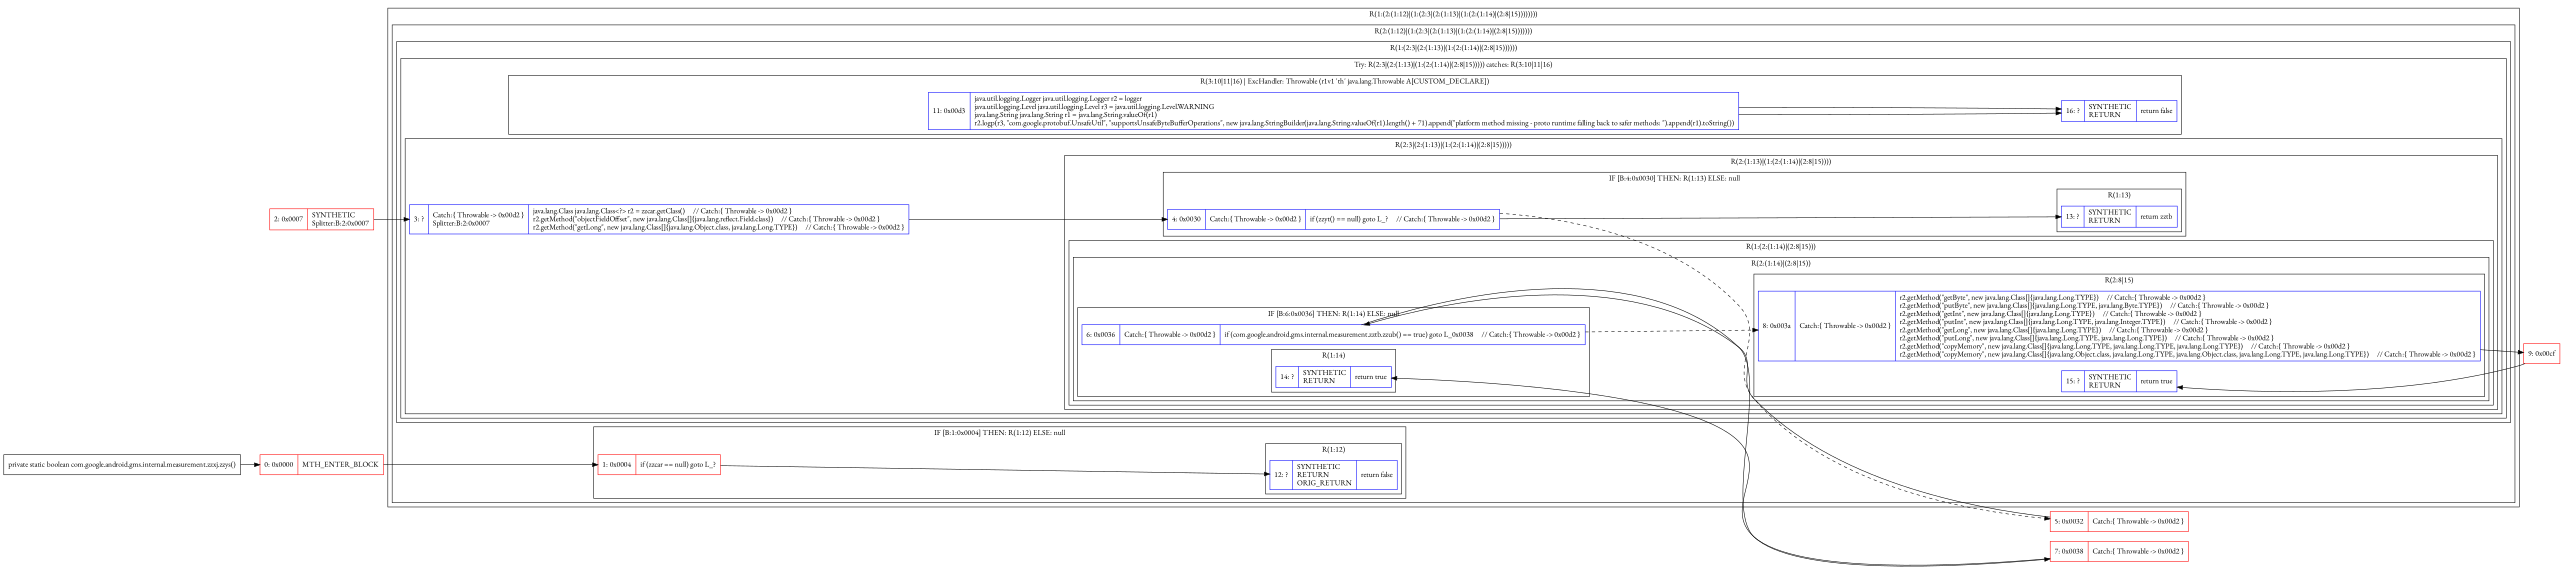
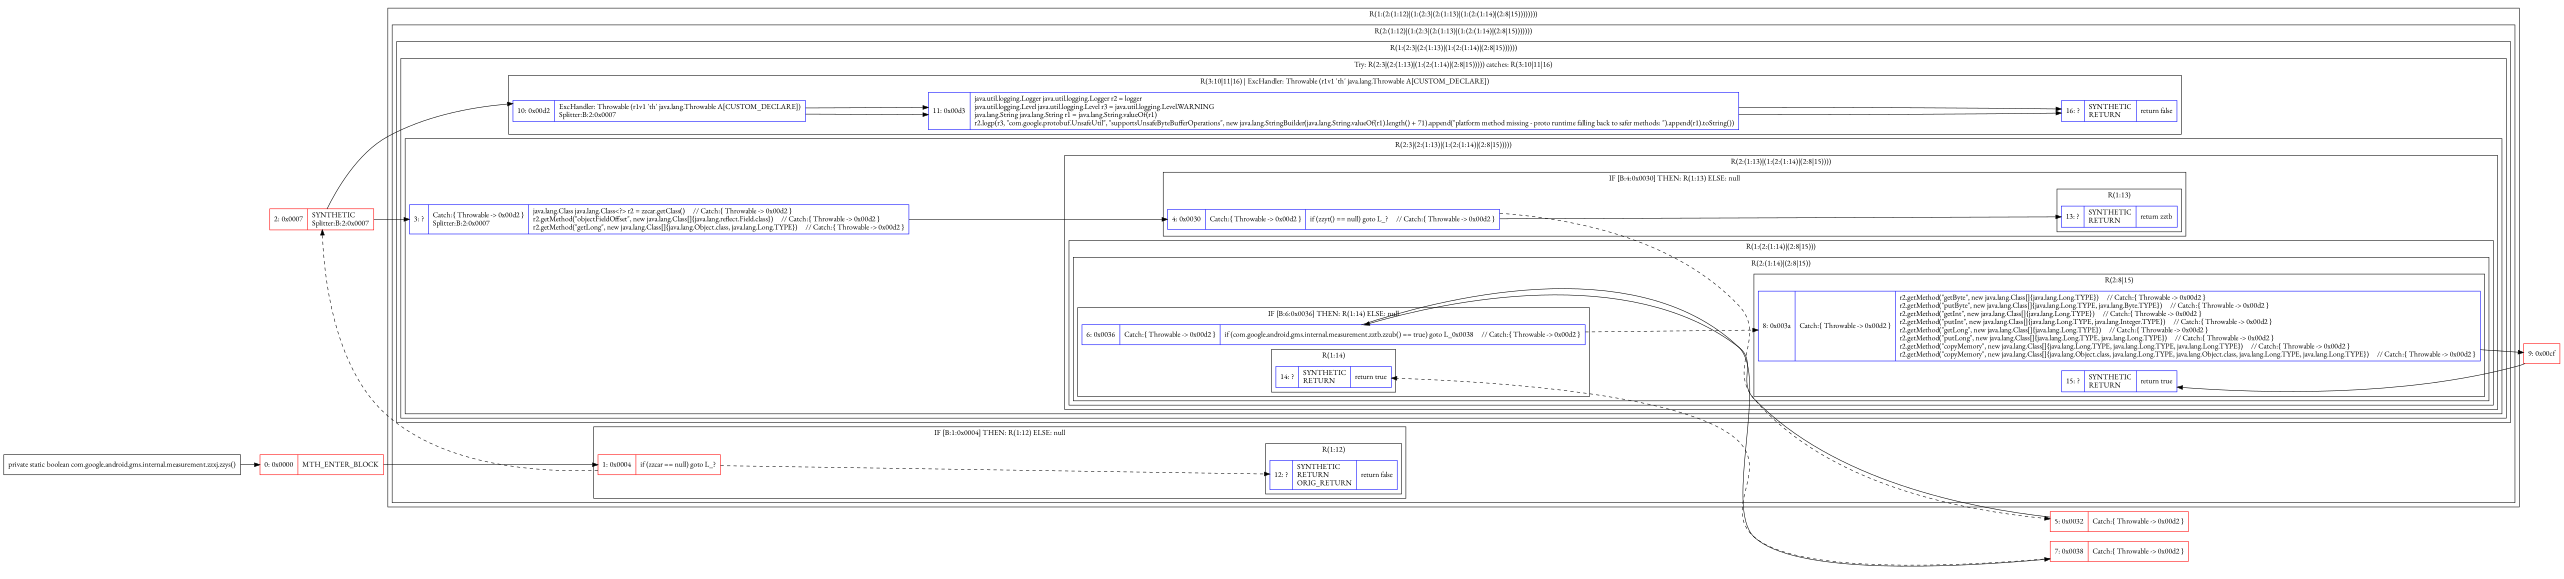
node "10: 0x00d2": added
edge "1: 0x0004" -> "2: 0x0007": added
edge "7: 0x0038" -> "14: ?": style solid -> dashed
edge "1: 0x0004" -> "12: ?": style solid -> dashed
